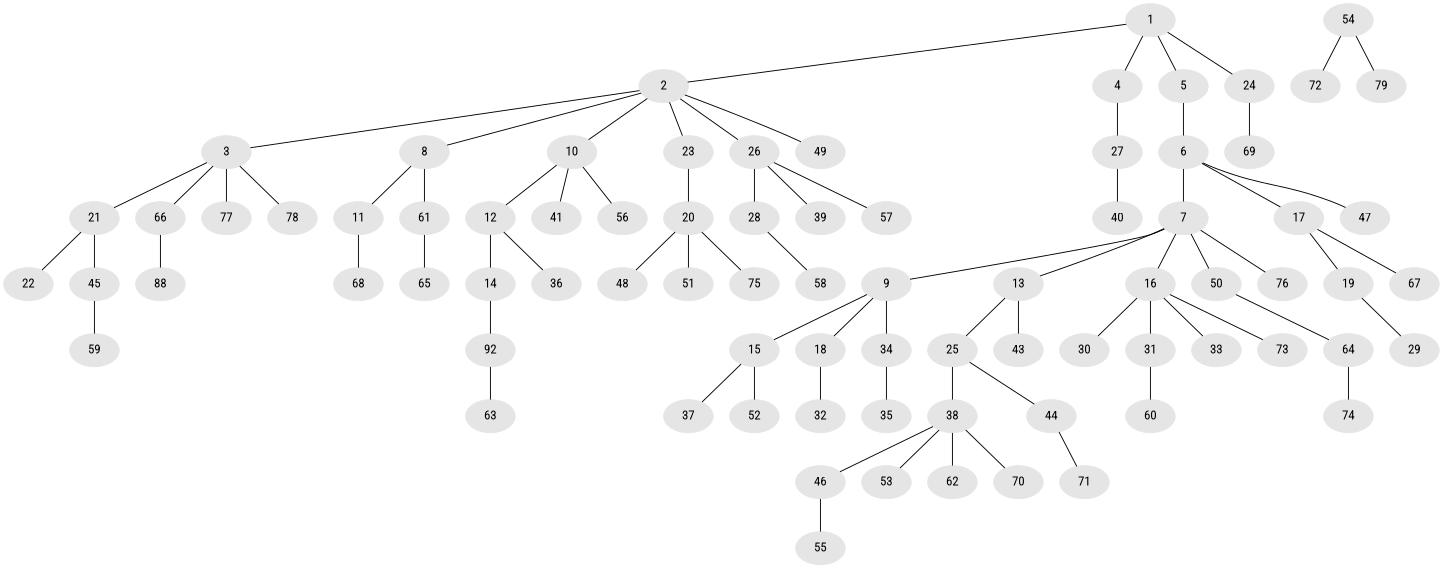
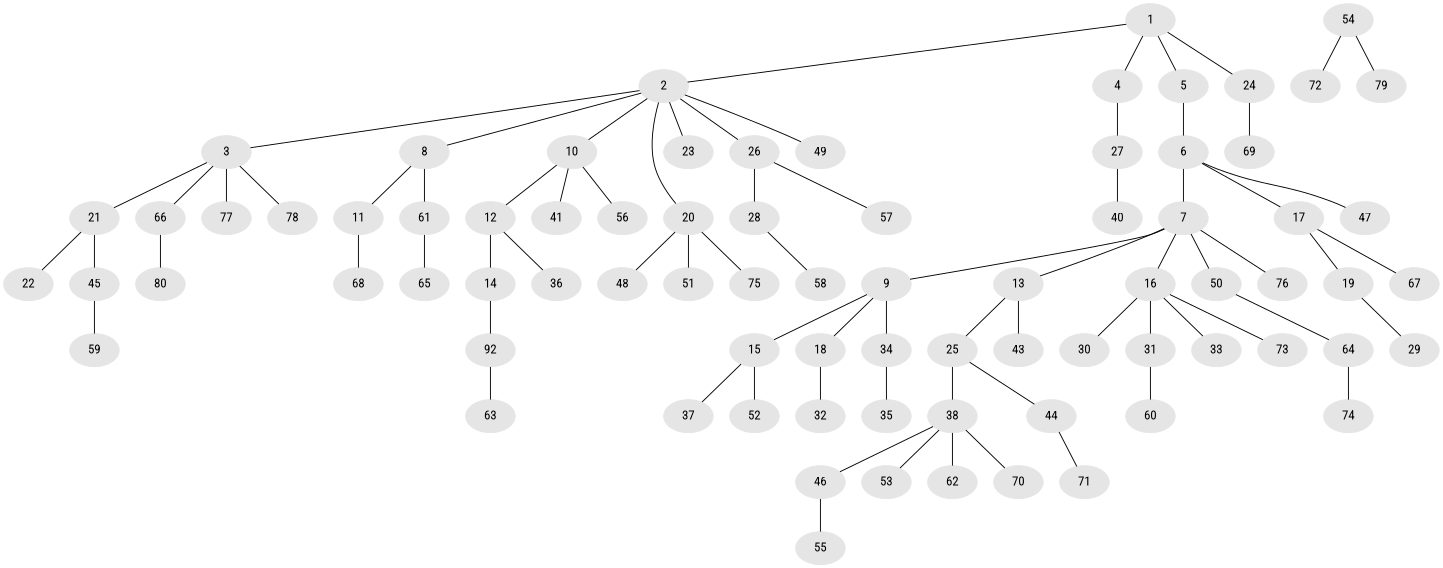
edge "23" -- "20": now "2" -- "20"
node "39": removed
node "88": label "88" -> "80"
